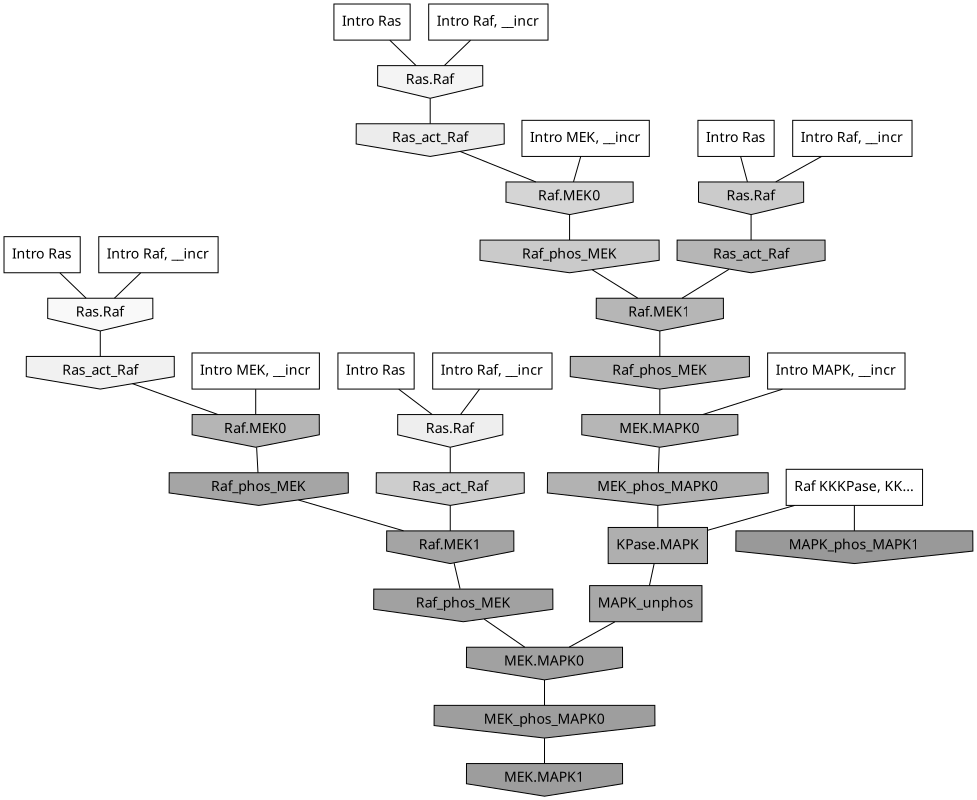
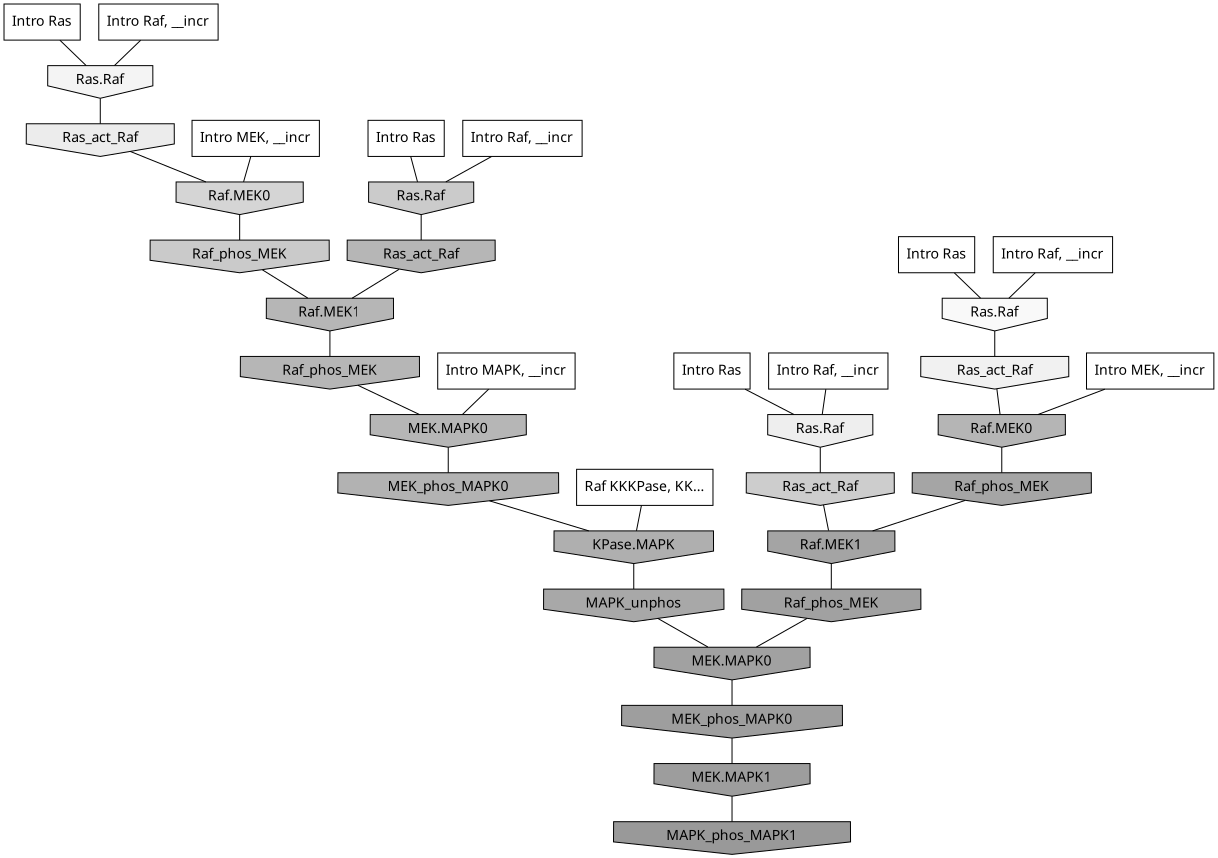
edge "Raf KKKPase, KK..." -- "MAPK_phos_MAPK1": now "MEK.MAPK1" -- "MAPK_phos_MAPK1"
node "KPase.MAPK": shape box -> invhouse
node "MAPK_unphos": shape box -> invhouse
